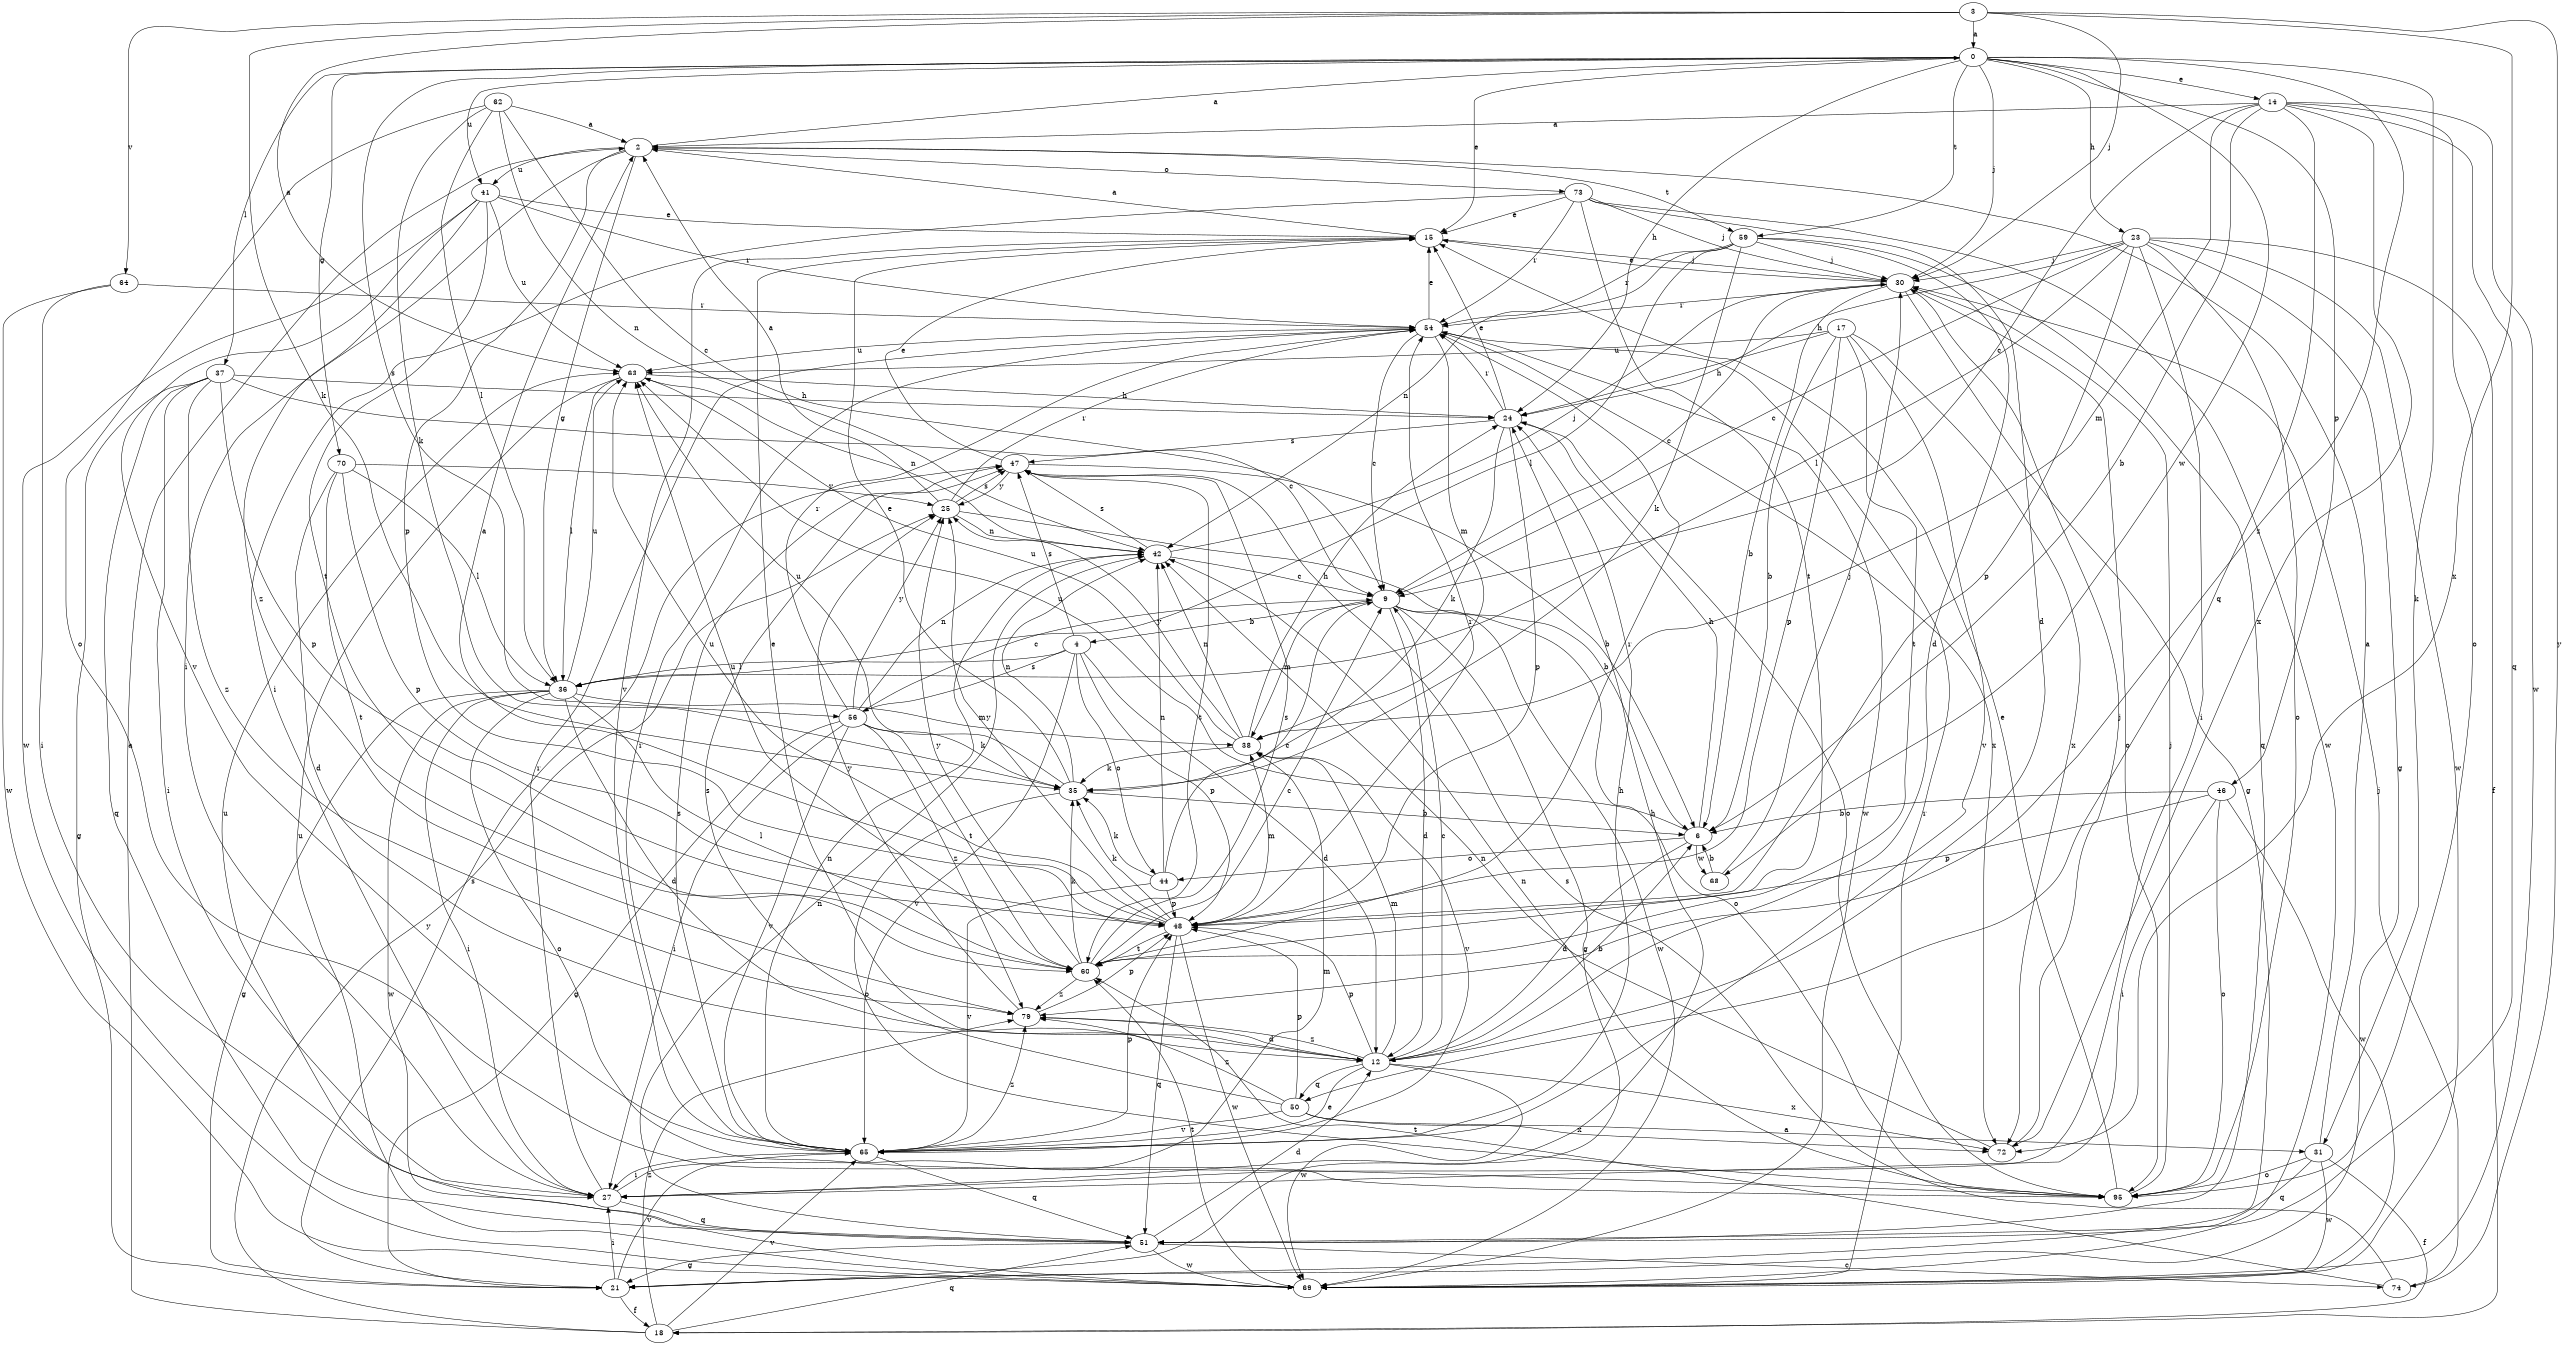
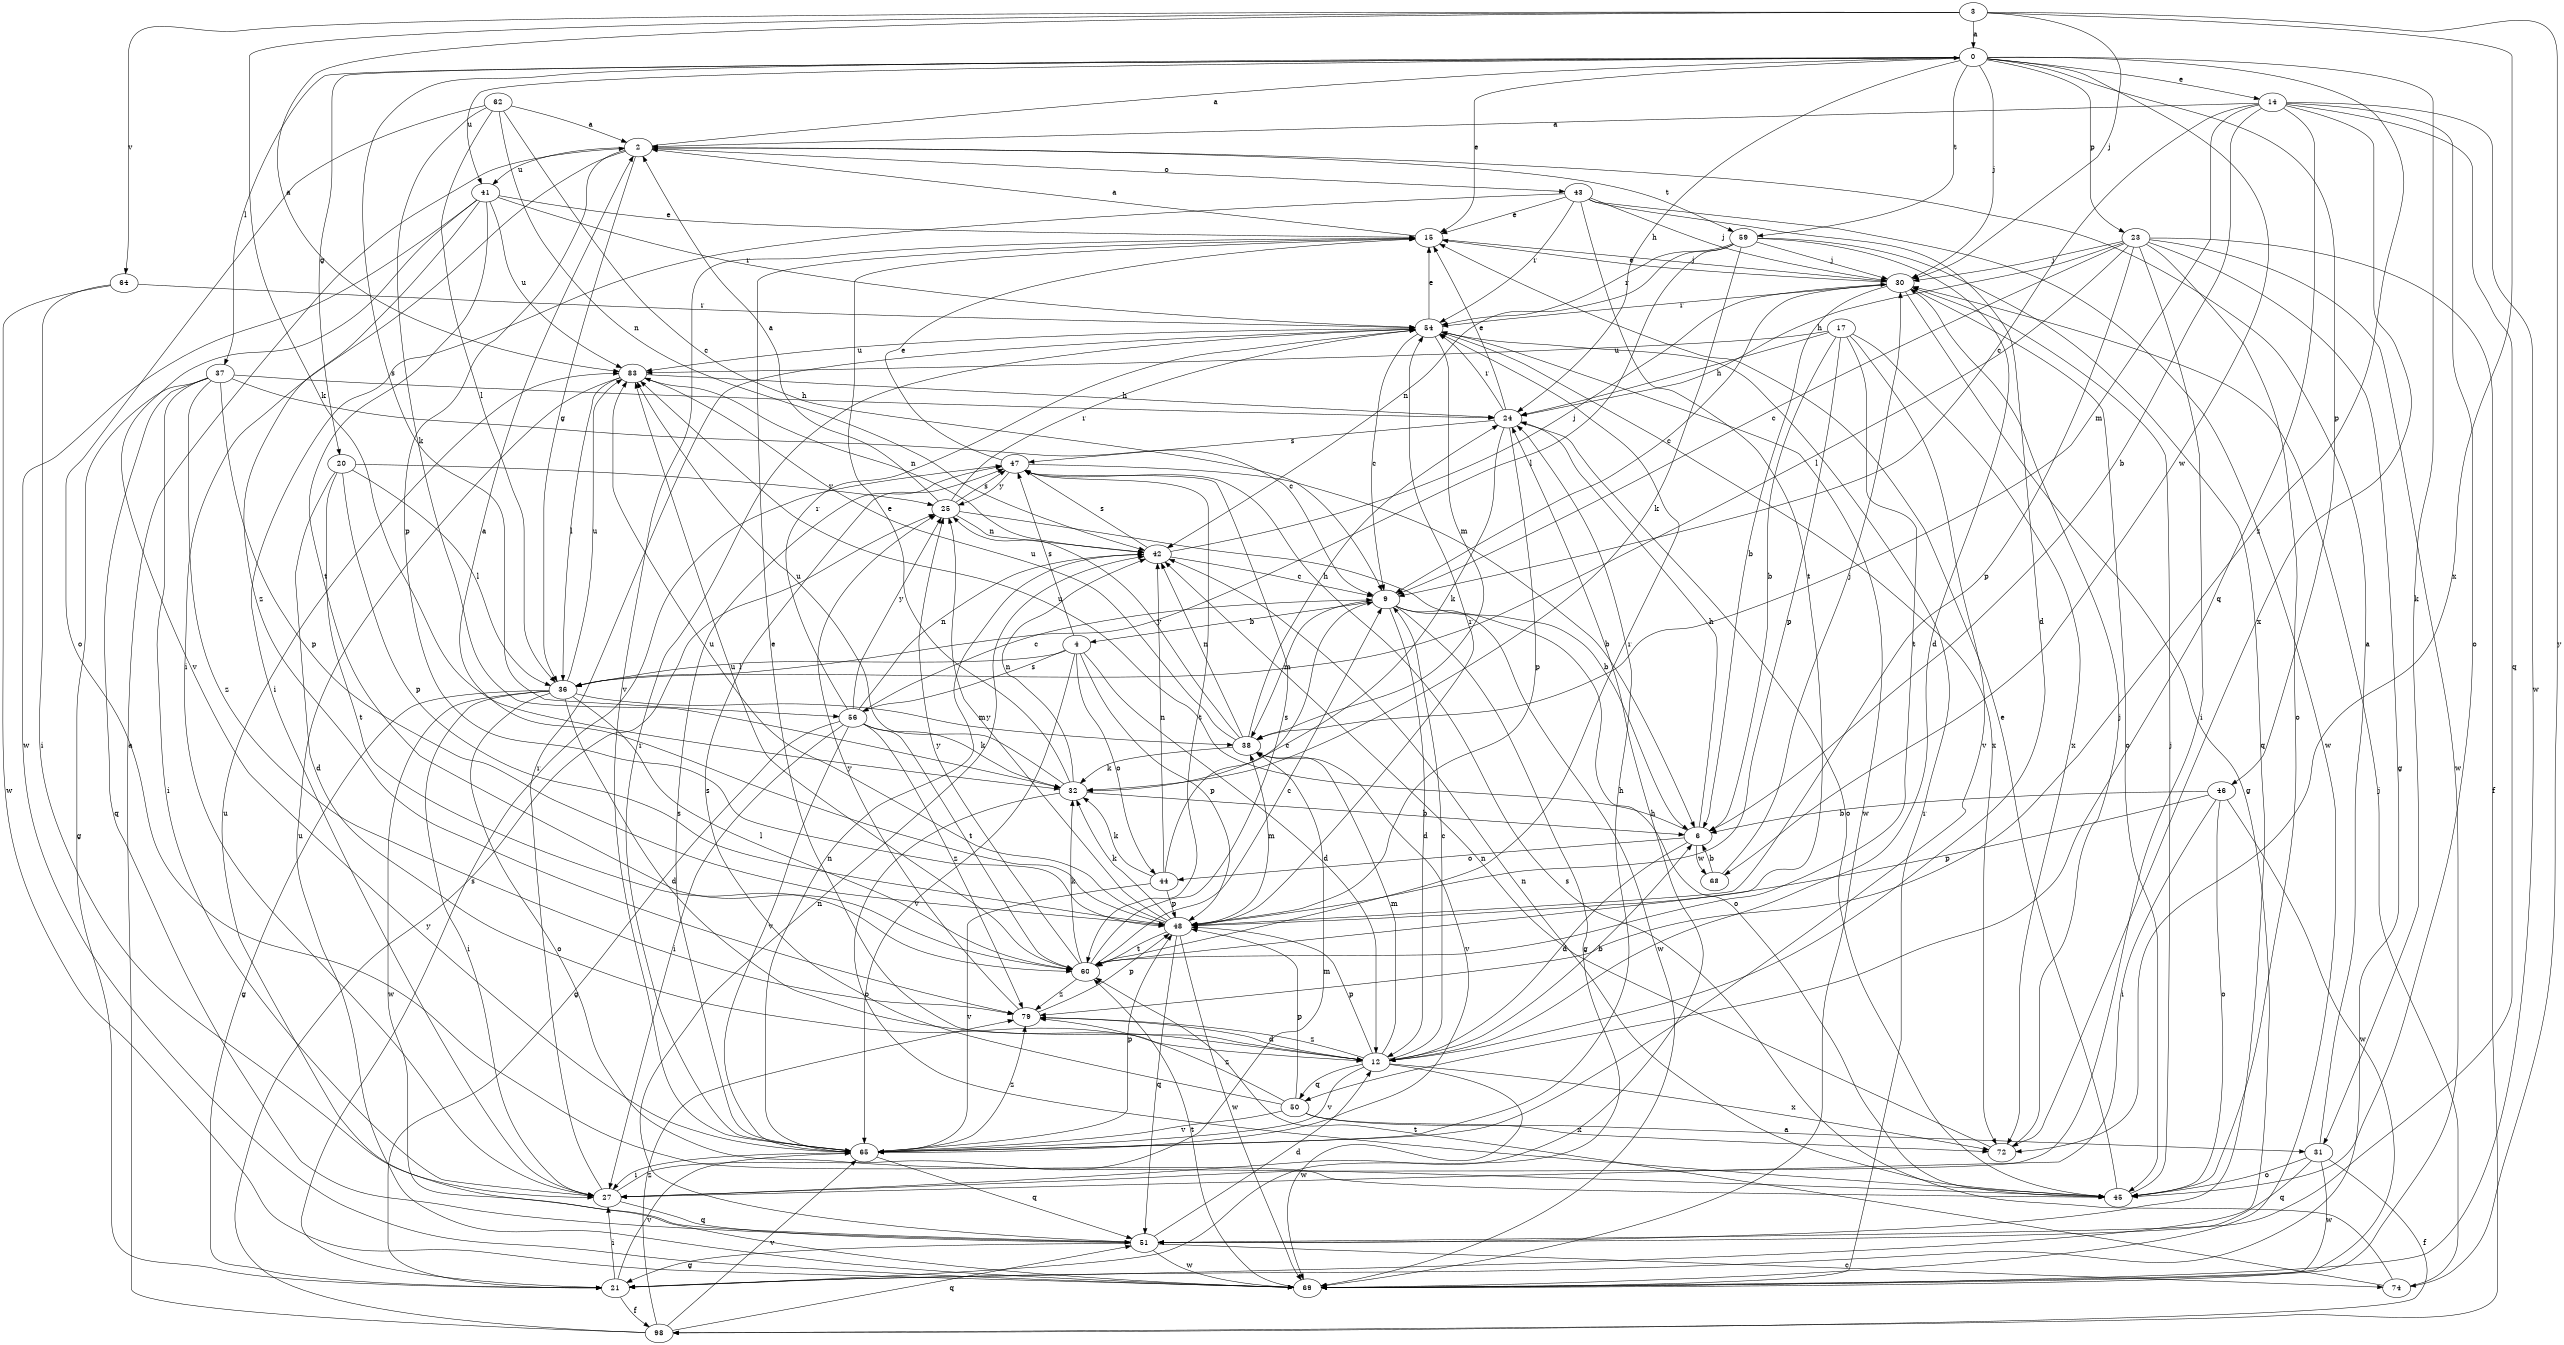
edge "0" -> "23": label "h" -> "p"
node "73": label "73" -> "43"
node "63": label "63" -> "83"
node "70": label "70" -> "20"
node "35": label "35" -> "32"
edge "12" -> "65": label "e" -> "v"
node "95": label "95" -> "45"
node "18": label "18" -> "98"
